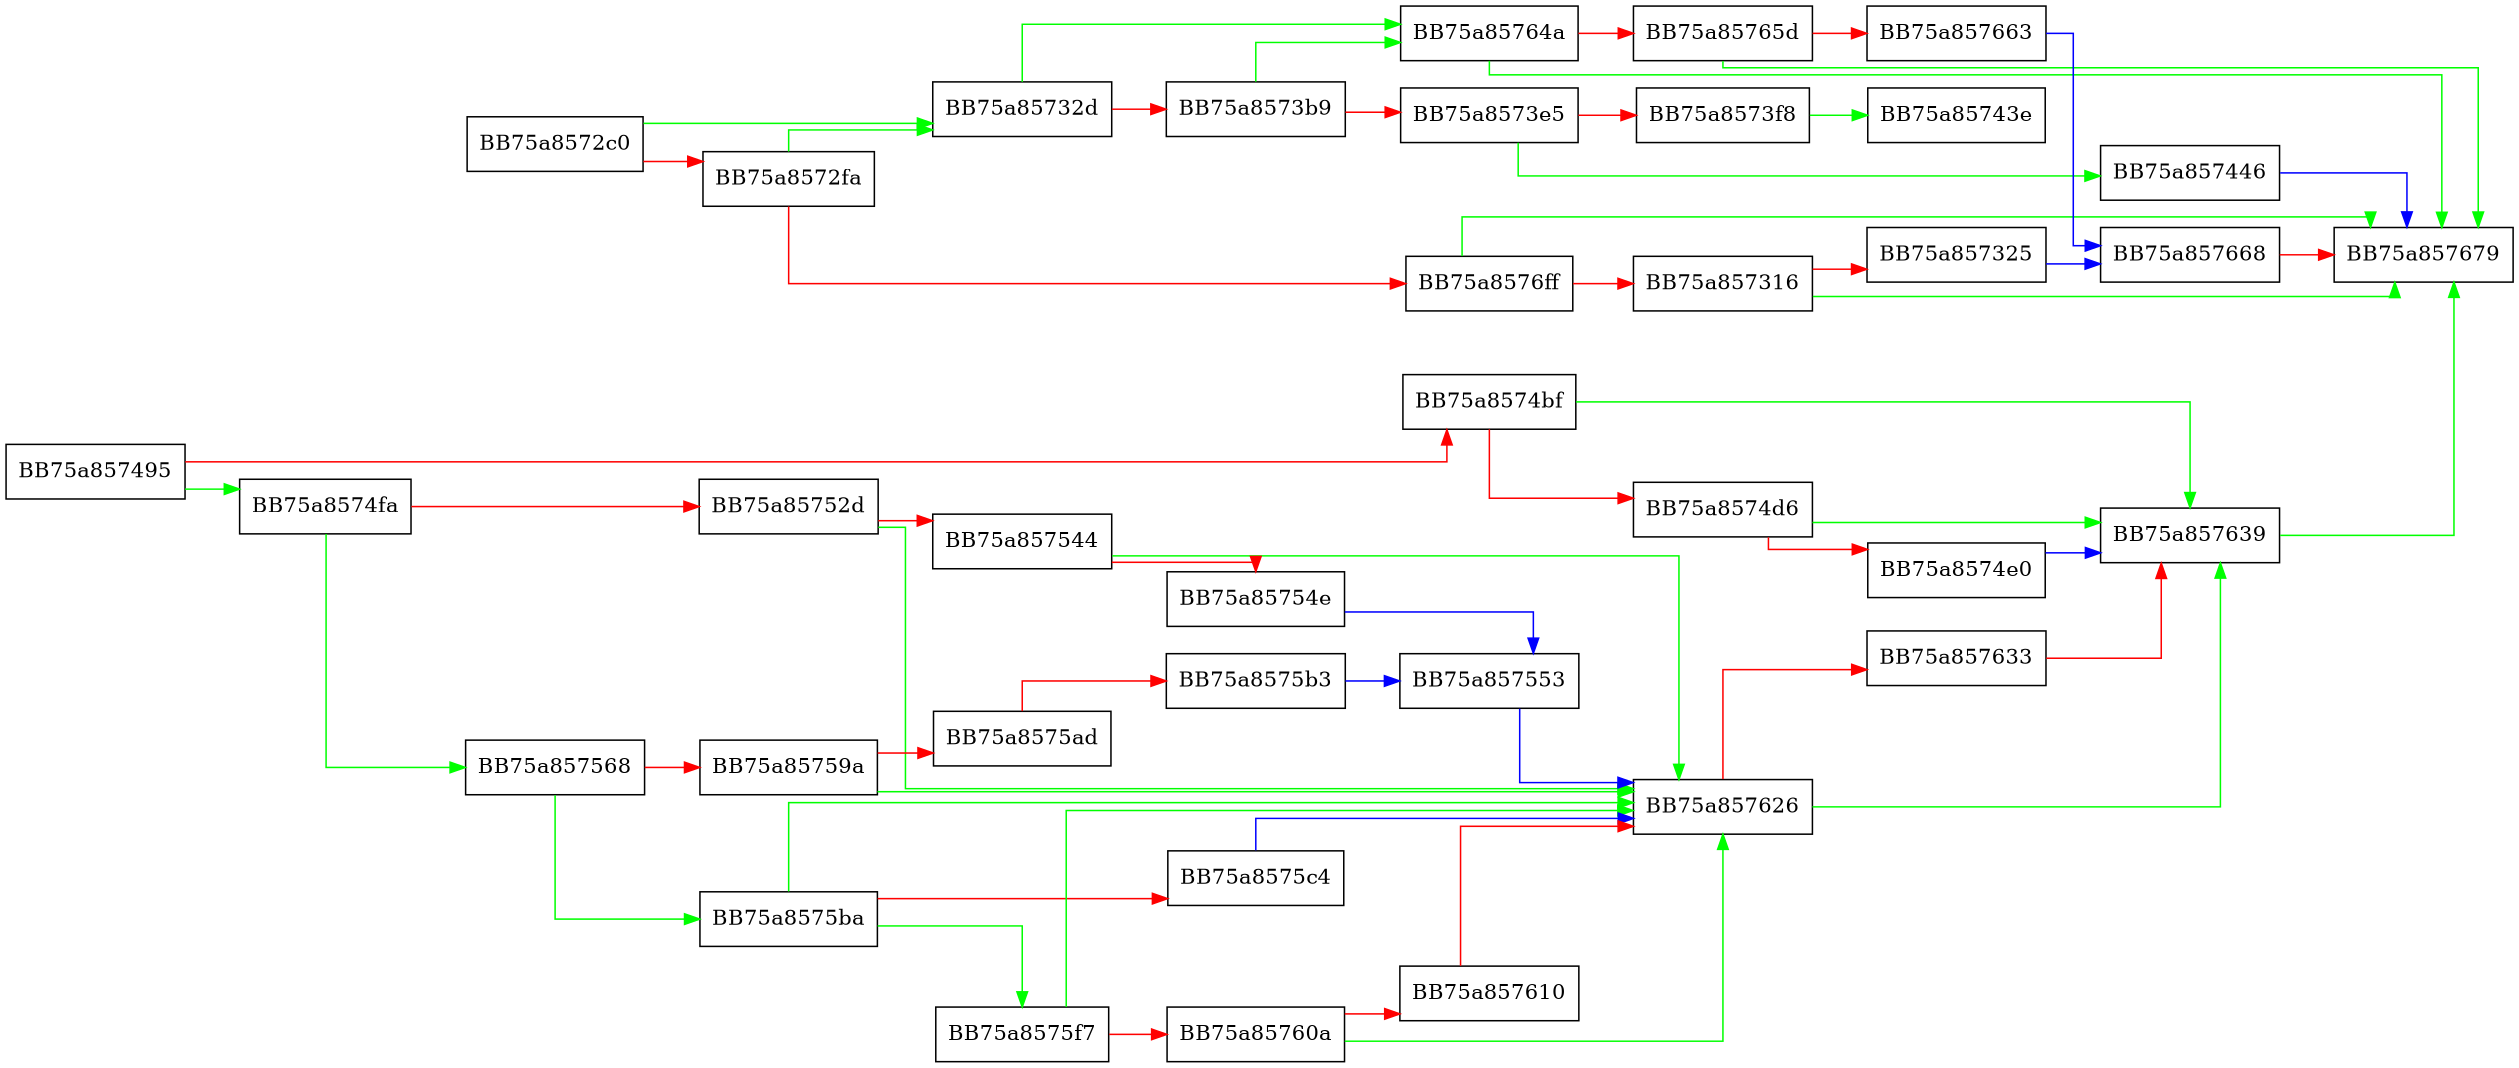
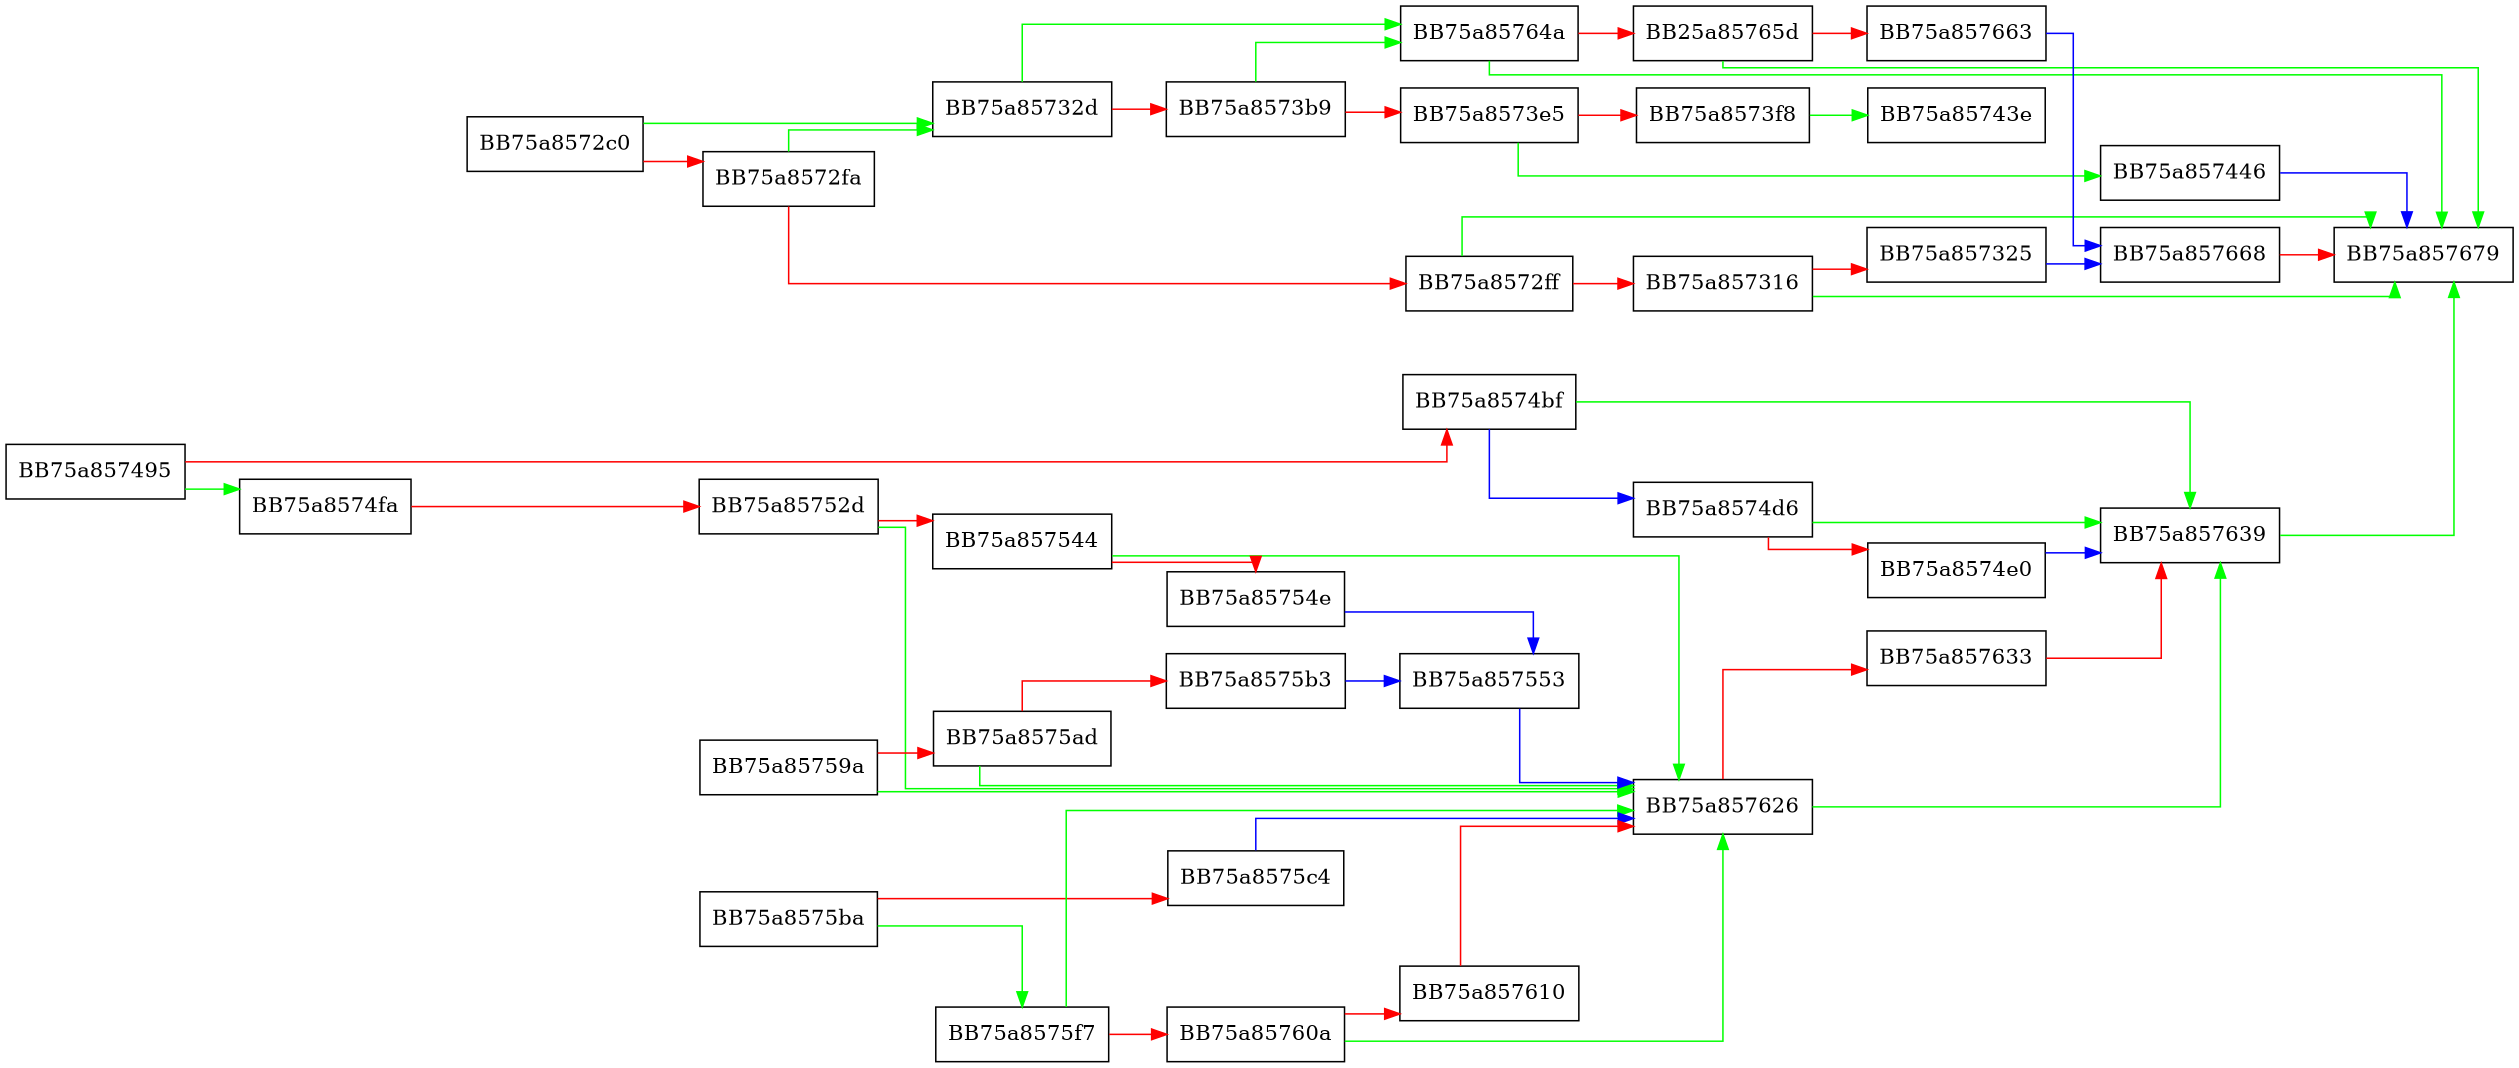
node "BB75a85765d": label "BB75a85765d" -> "BB25a85765d"
node "BB75a8576ff": label "BB75a8576ff" -> "BB75a8572ff"
edge "BB75a8574bf" -> "BB75a8574d6": color red -> blue
node "BB75a857568": removed
edge "BB75a8575ba" -> "BB75a857626": now "BB75a8575ad" -> "BB75a857626"
